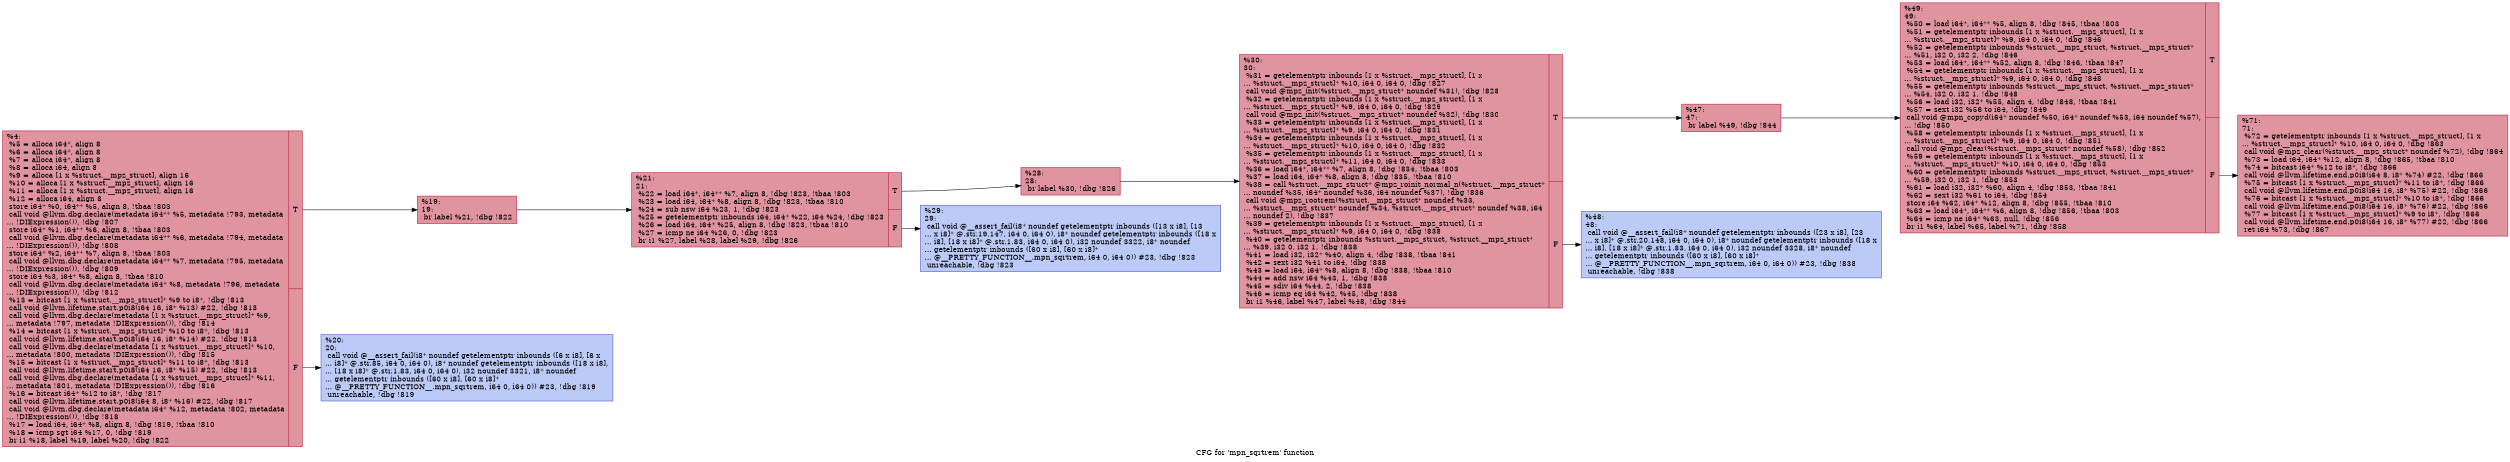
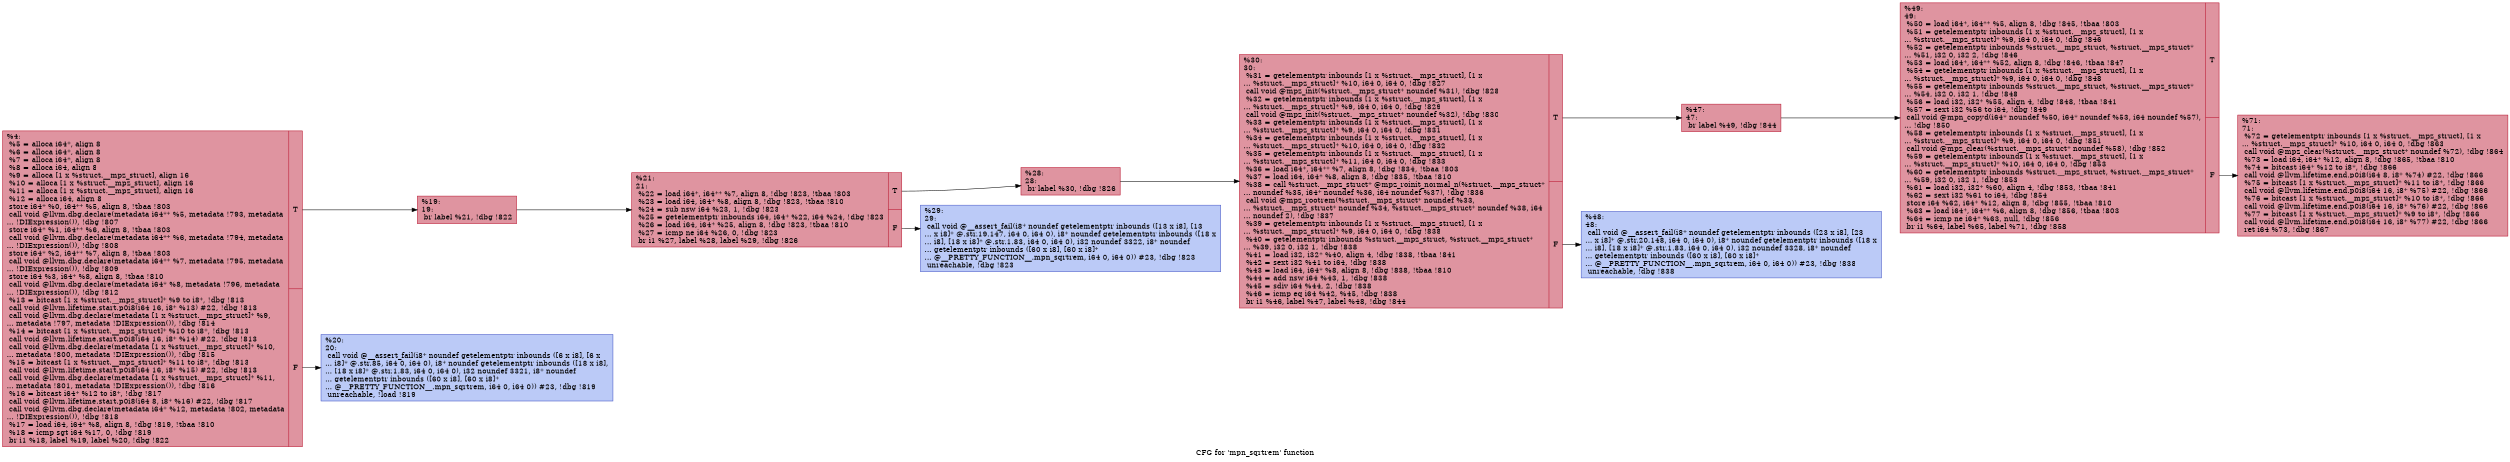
node "%20:": text "unreachable, !dbg !819" -> "unreachable, !load !819"
